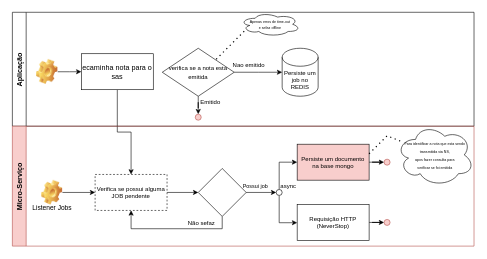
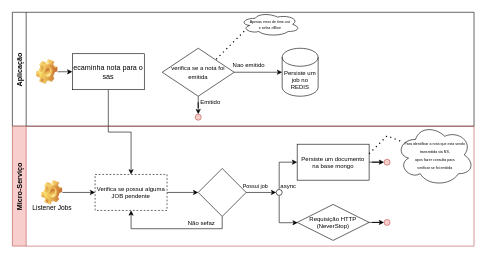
node "ecaminha nota para o sas": moved (117, 72) -> (108, 72)
node "verifica se a nota esta emitida": label "verifica se a nota esta emitida" -> "verifica se a nota foi emitida"
node "Persiste um documento na base mongo": fillcolor #f8cecc -> #ffffff
node "Requisição HTTP (NeverStop)": shape rectangle -> diamond
